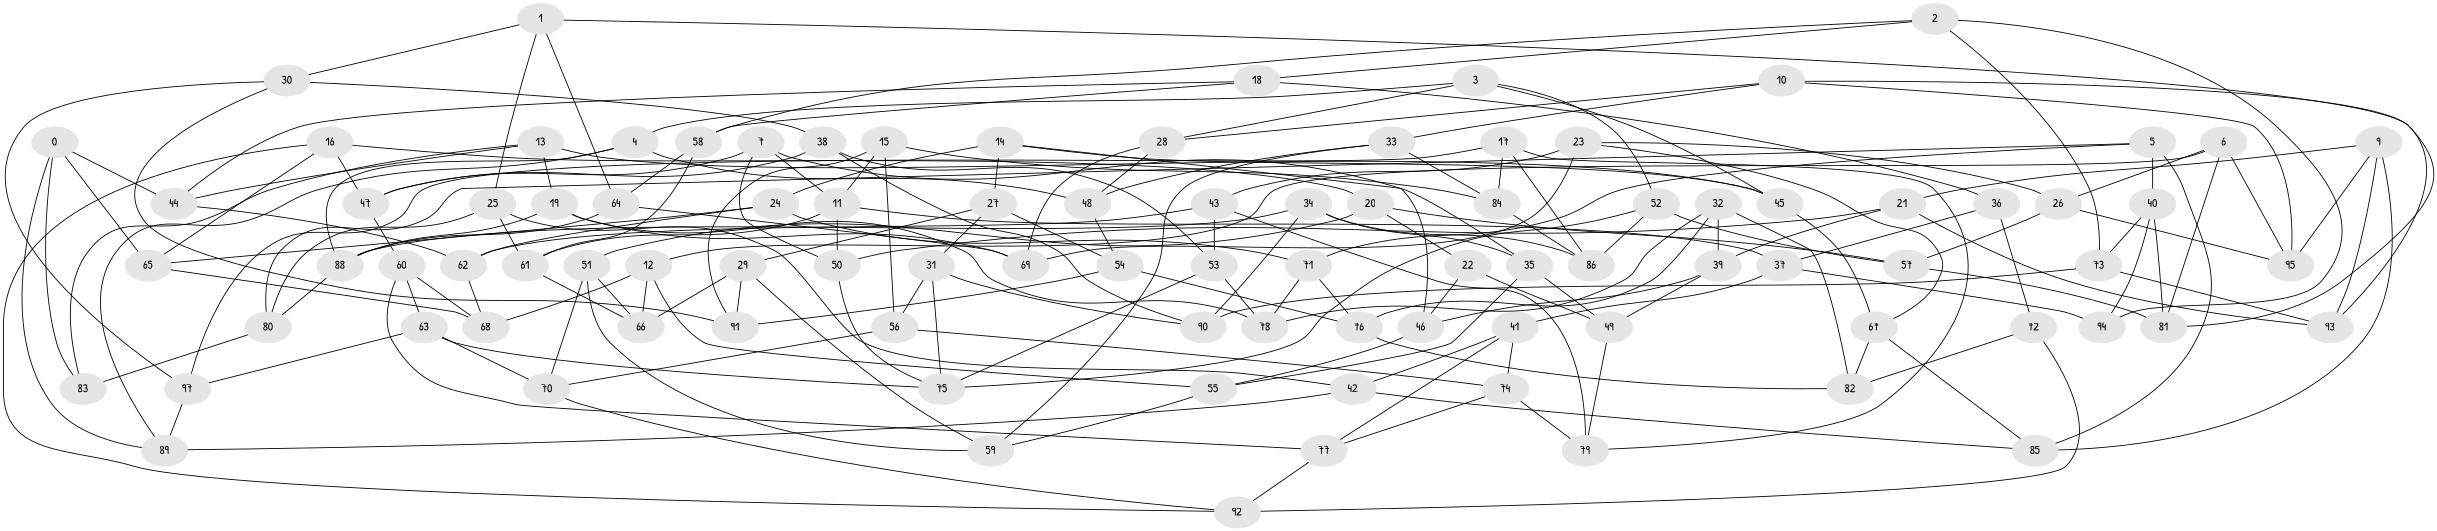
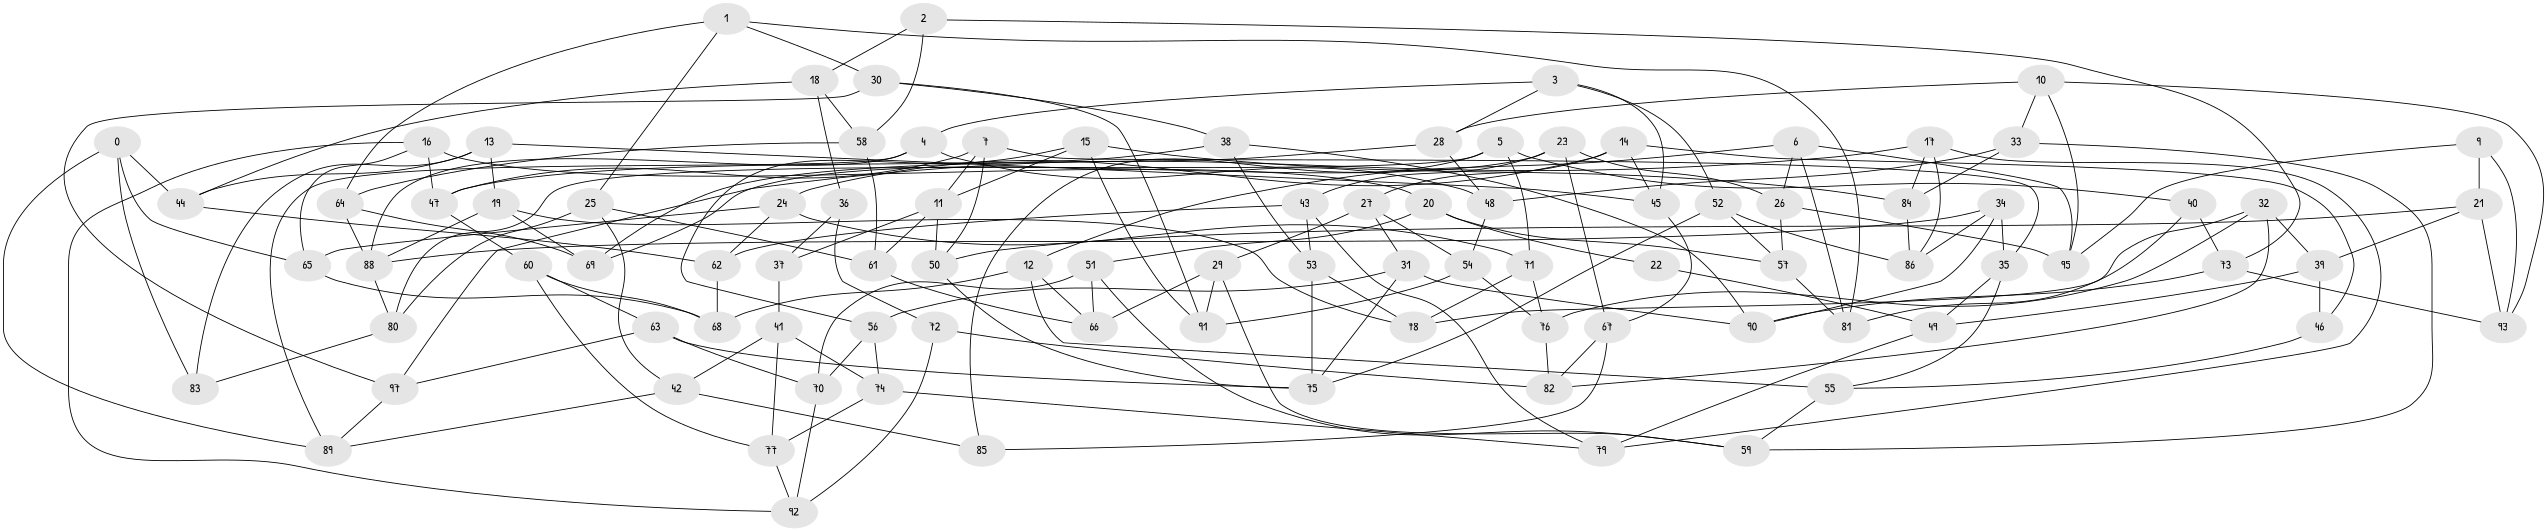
edge "22" -- "46": removed
node "94": removed
edge "9" -- "85": removed
